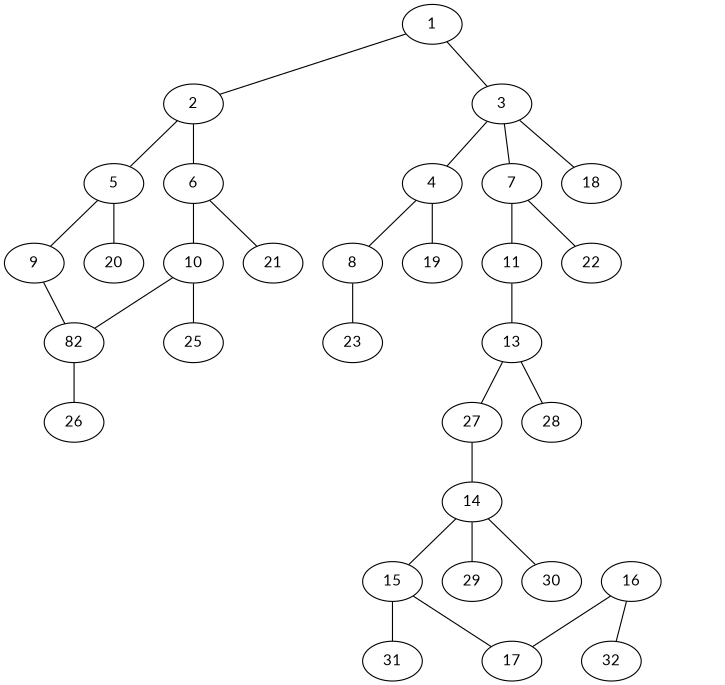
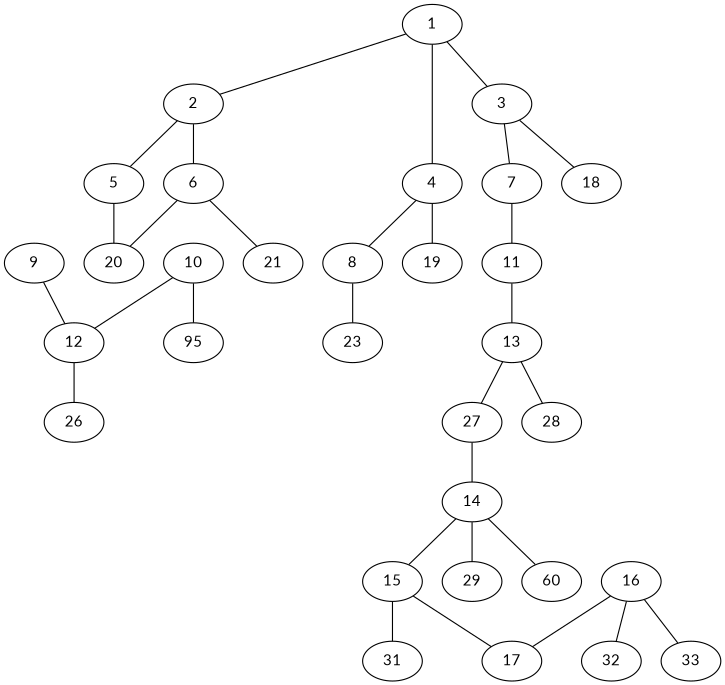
edge "3" -- "4": now "1" -- "4"
edge "5" -- "9": removed
edge "6" -- "10": now "6" -- "20"
node "22": removed
node "82": label "82" -> "12"
node "25": label "25" -> "95"
node "30": label "30" -> "60"
node "33": added
